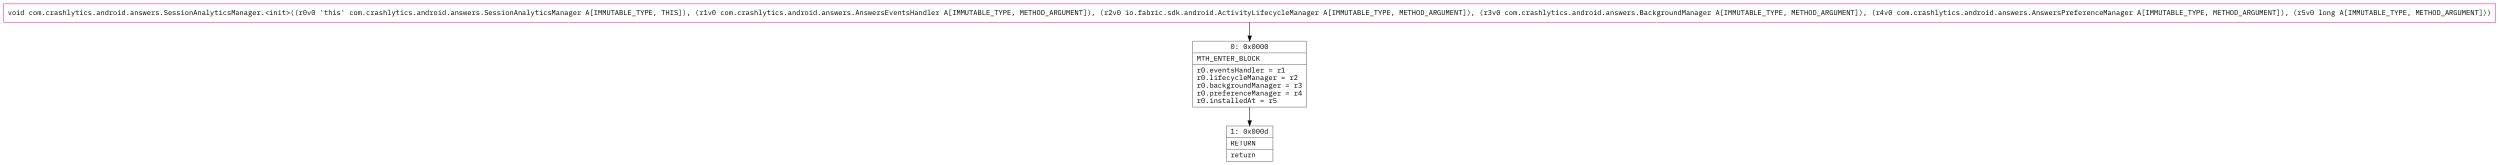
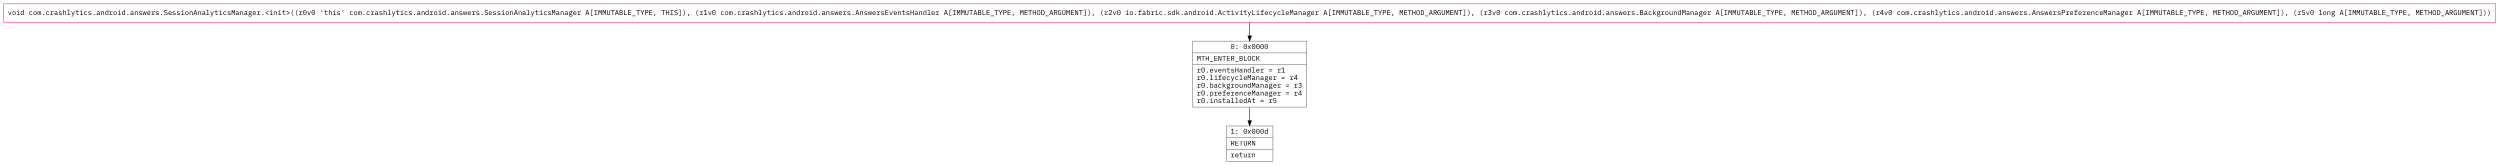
node "0: 0x0000": text "r0.lifecycleManager = r2" -> "r0.lifecycleManager = r4"
